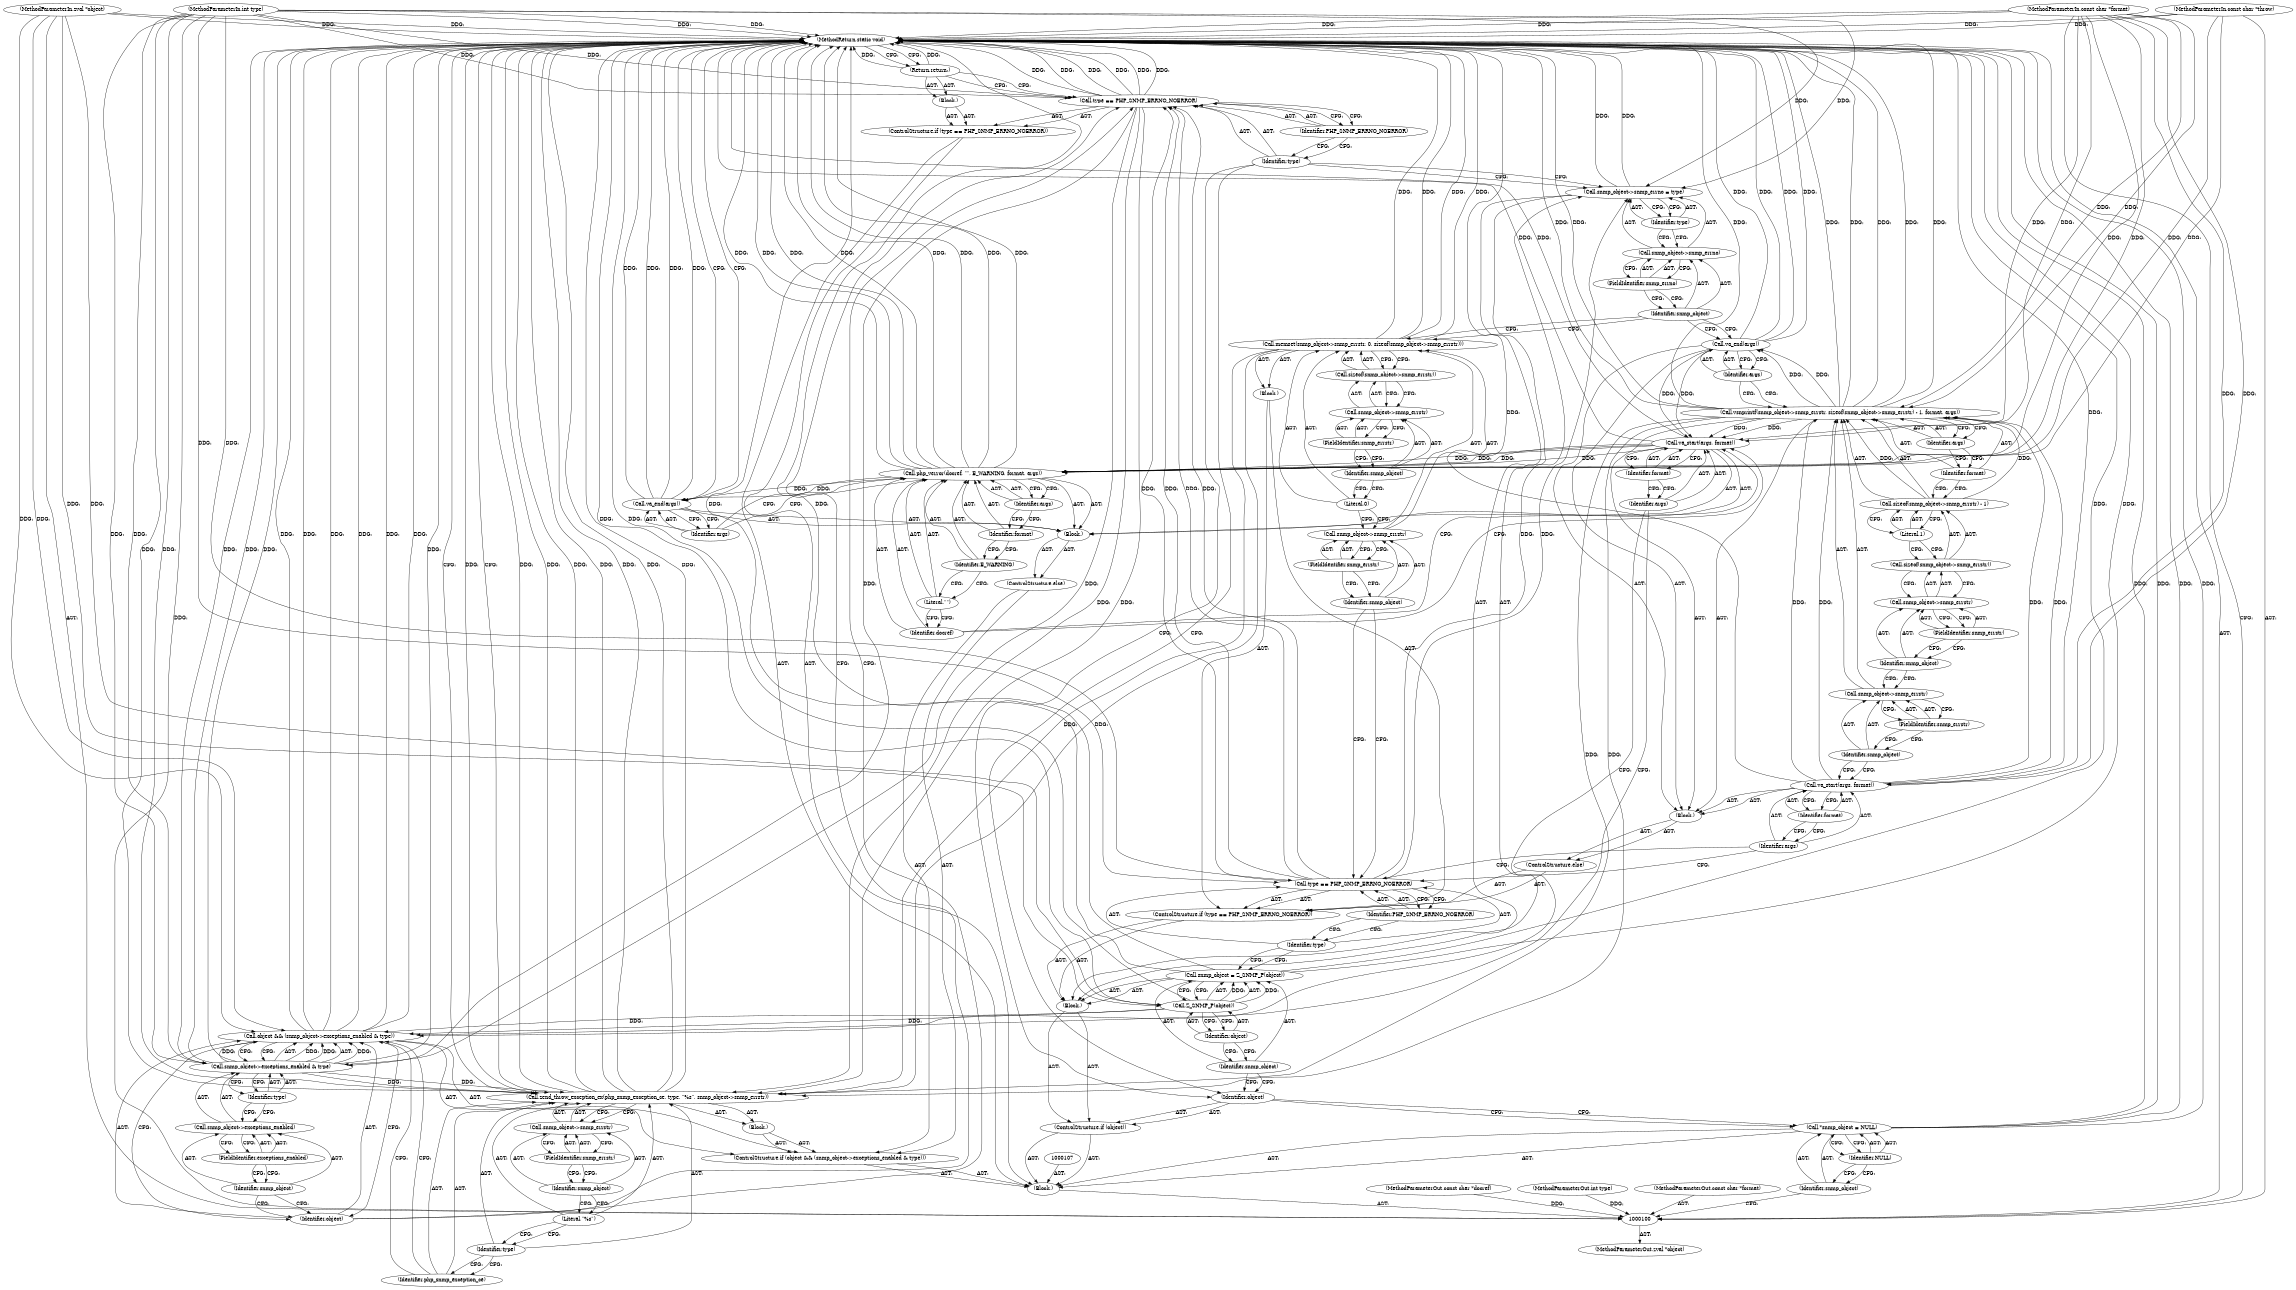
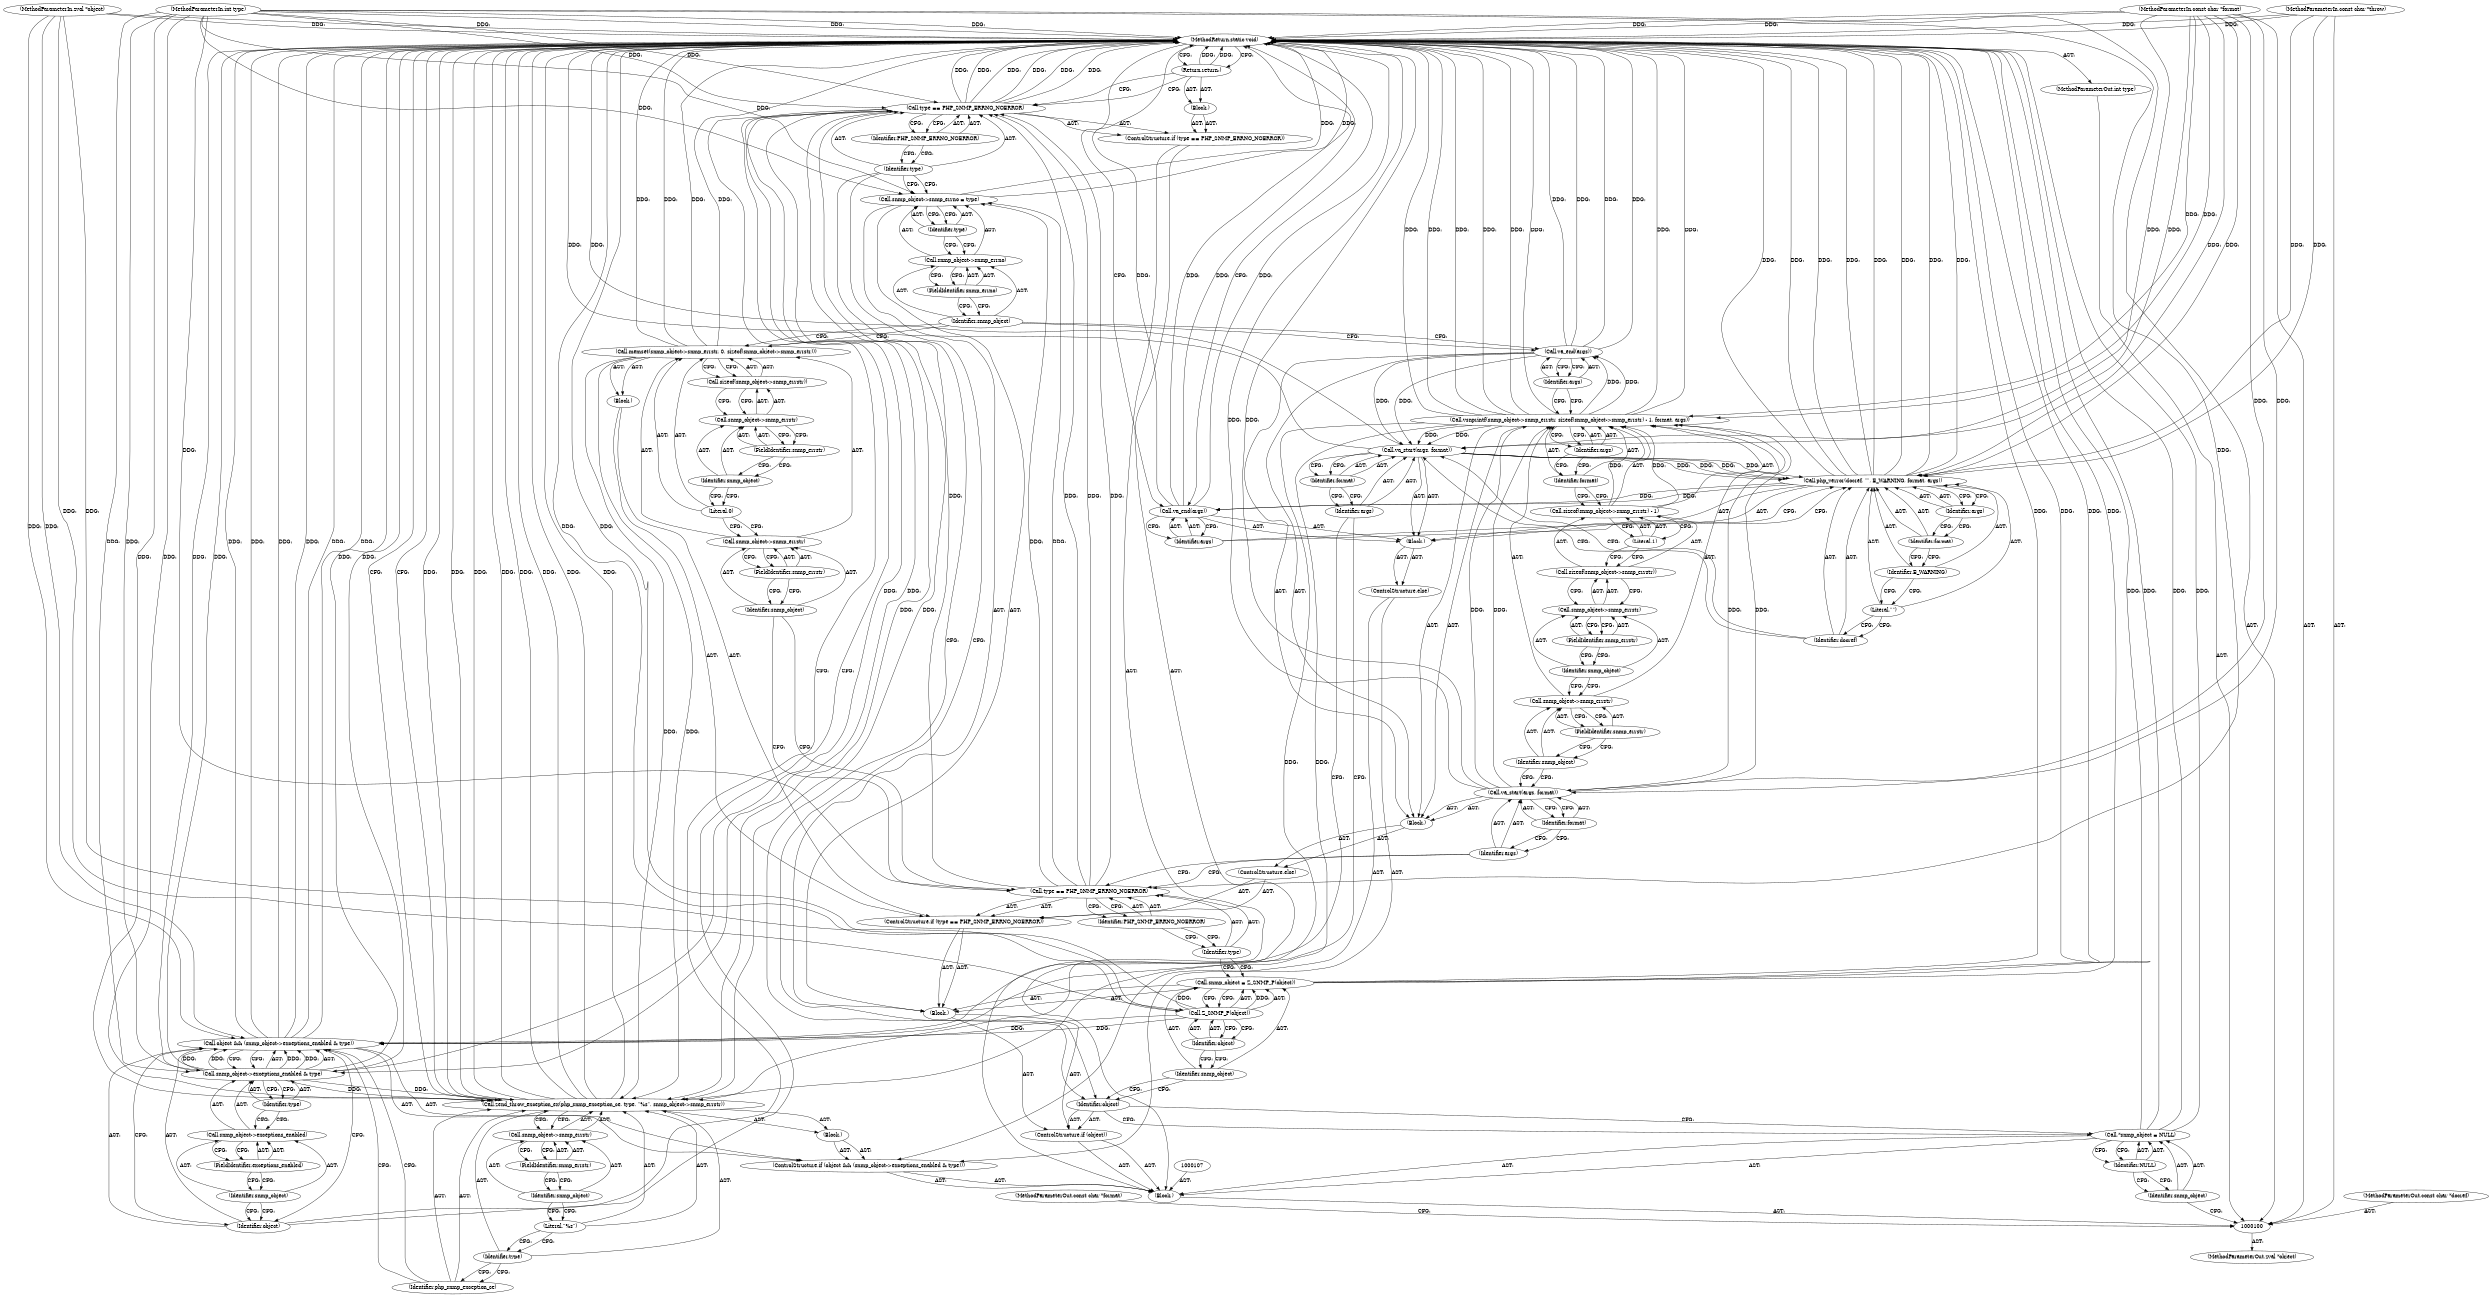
edge "(MethodReturn,static void)" -> "1000100": now "(MethodReturn,static void)" -> "(MethodParameterOut,int type)"
edge "(MethodParameterIn,int type)" -> "1000100": label "DDG: " -> "AST: "
edge "(MethodParameterIn,const char *format)" -> "1000100": label "CFG: " -> "AST: "
edge "(MethodParameterIn,zval *object)" -> "1000100": removed, label "AST:"
edge "(MethodParameterOut,const char *docref)" -> "1000100": label "DDG: " -> "AST: "
edge "(MethodParameterOut,int type)" -> "1000100": label "DDG: " -> "AST: "
edge "(MethodParameterOut,const char *format)" -> "1000100": label "AST: " -> "CFG: "
